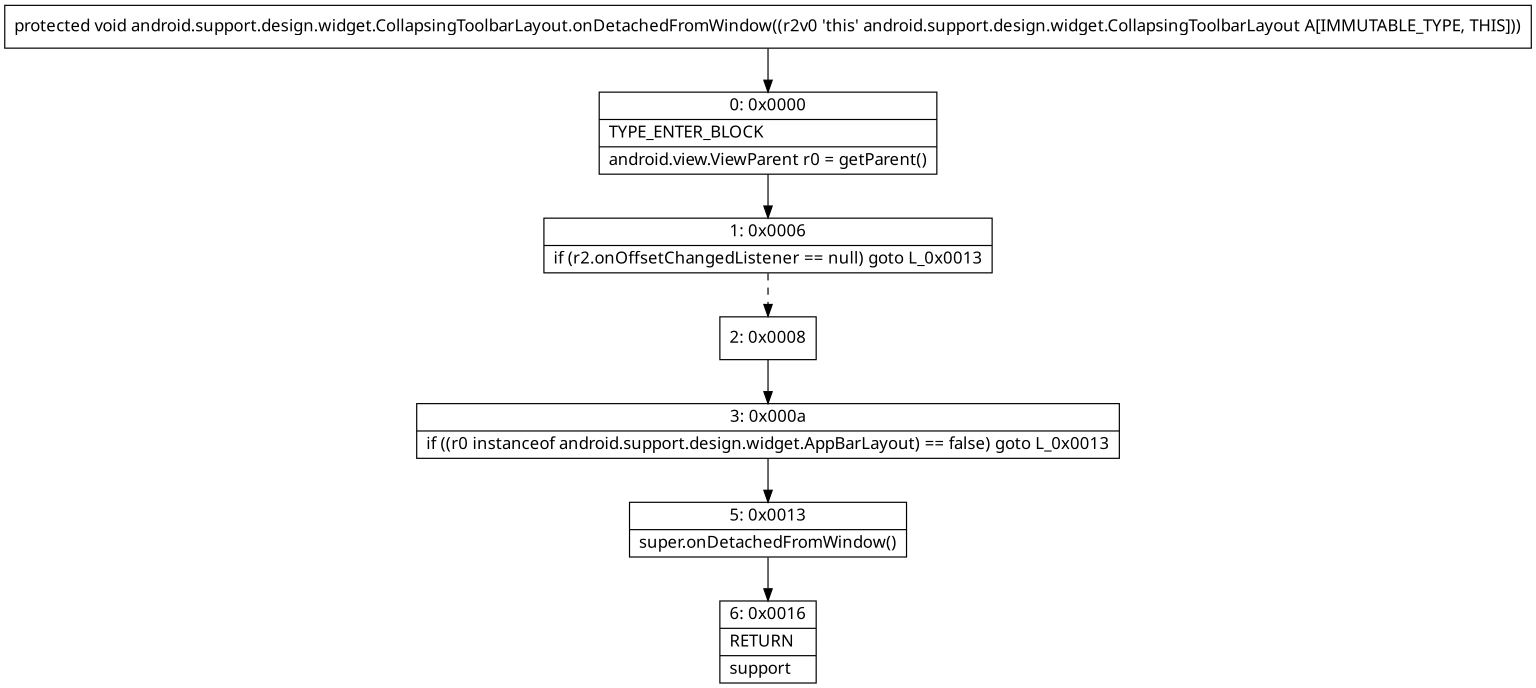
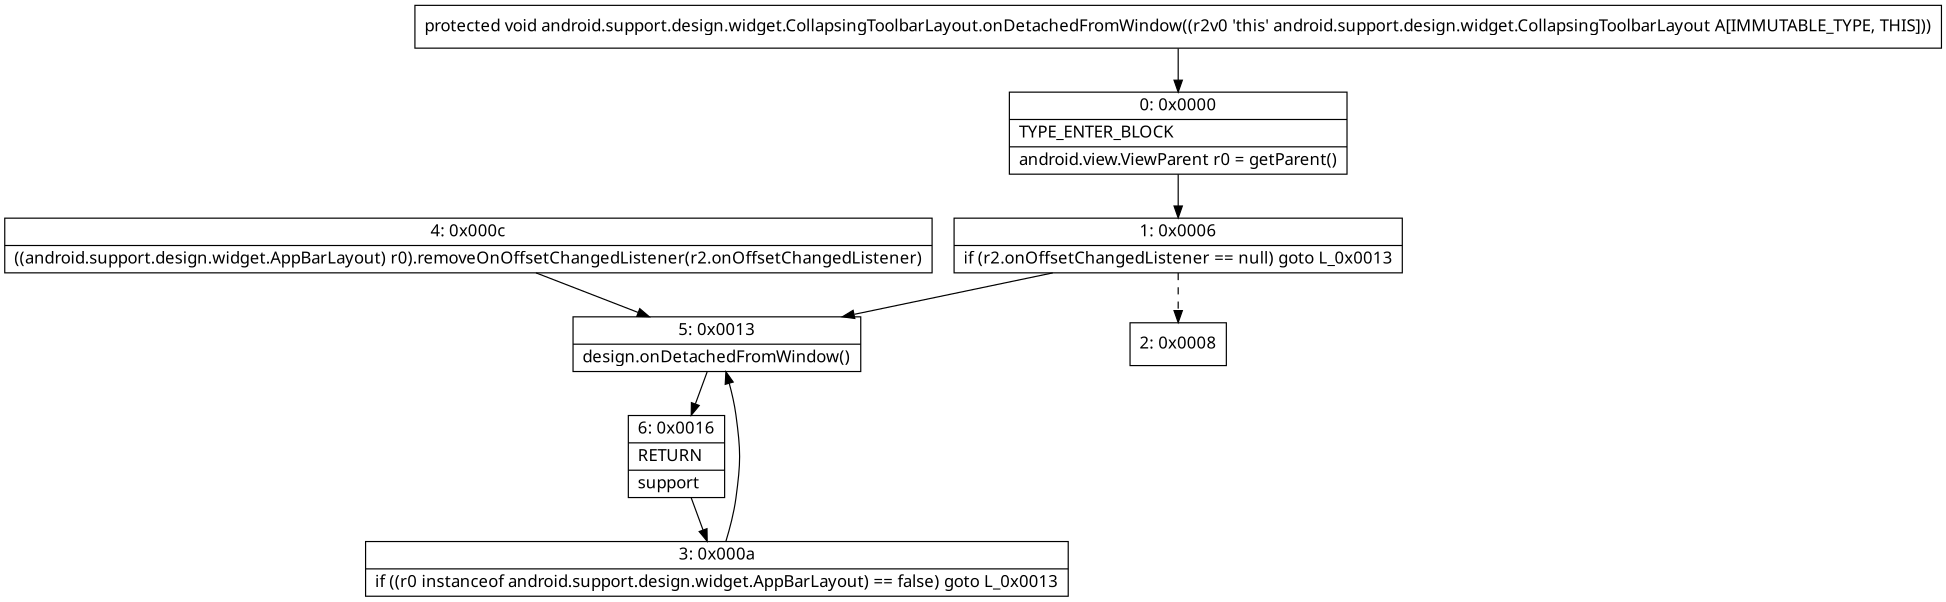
node "4: 0x000c": added
edge "1: 0x0006" -> "5: 0x0013": added
edge "2: 0x0008" -> "3: 0x000a": now "6: 0x0016" -> "3: 0x000a"
node "5: 0x0013": text "super.onDetachedFromWindow()" -> "design.onDetachedFromWindow()"
